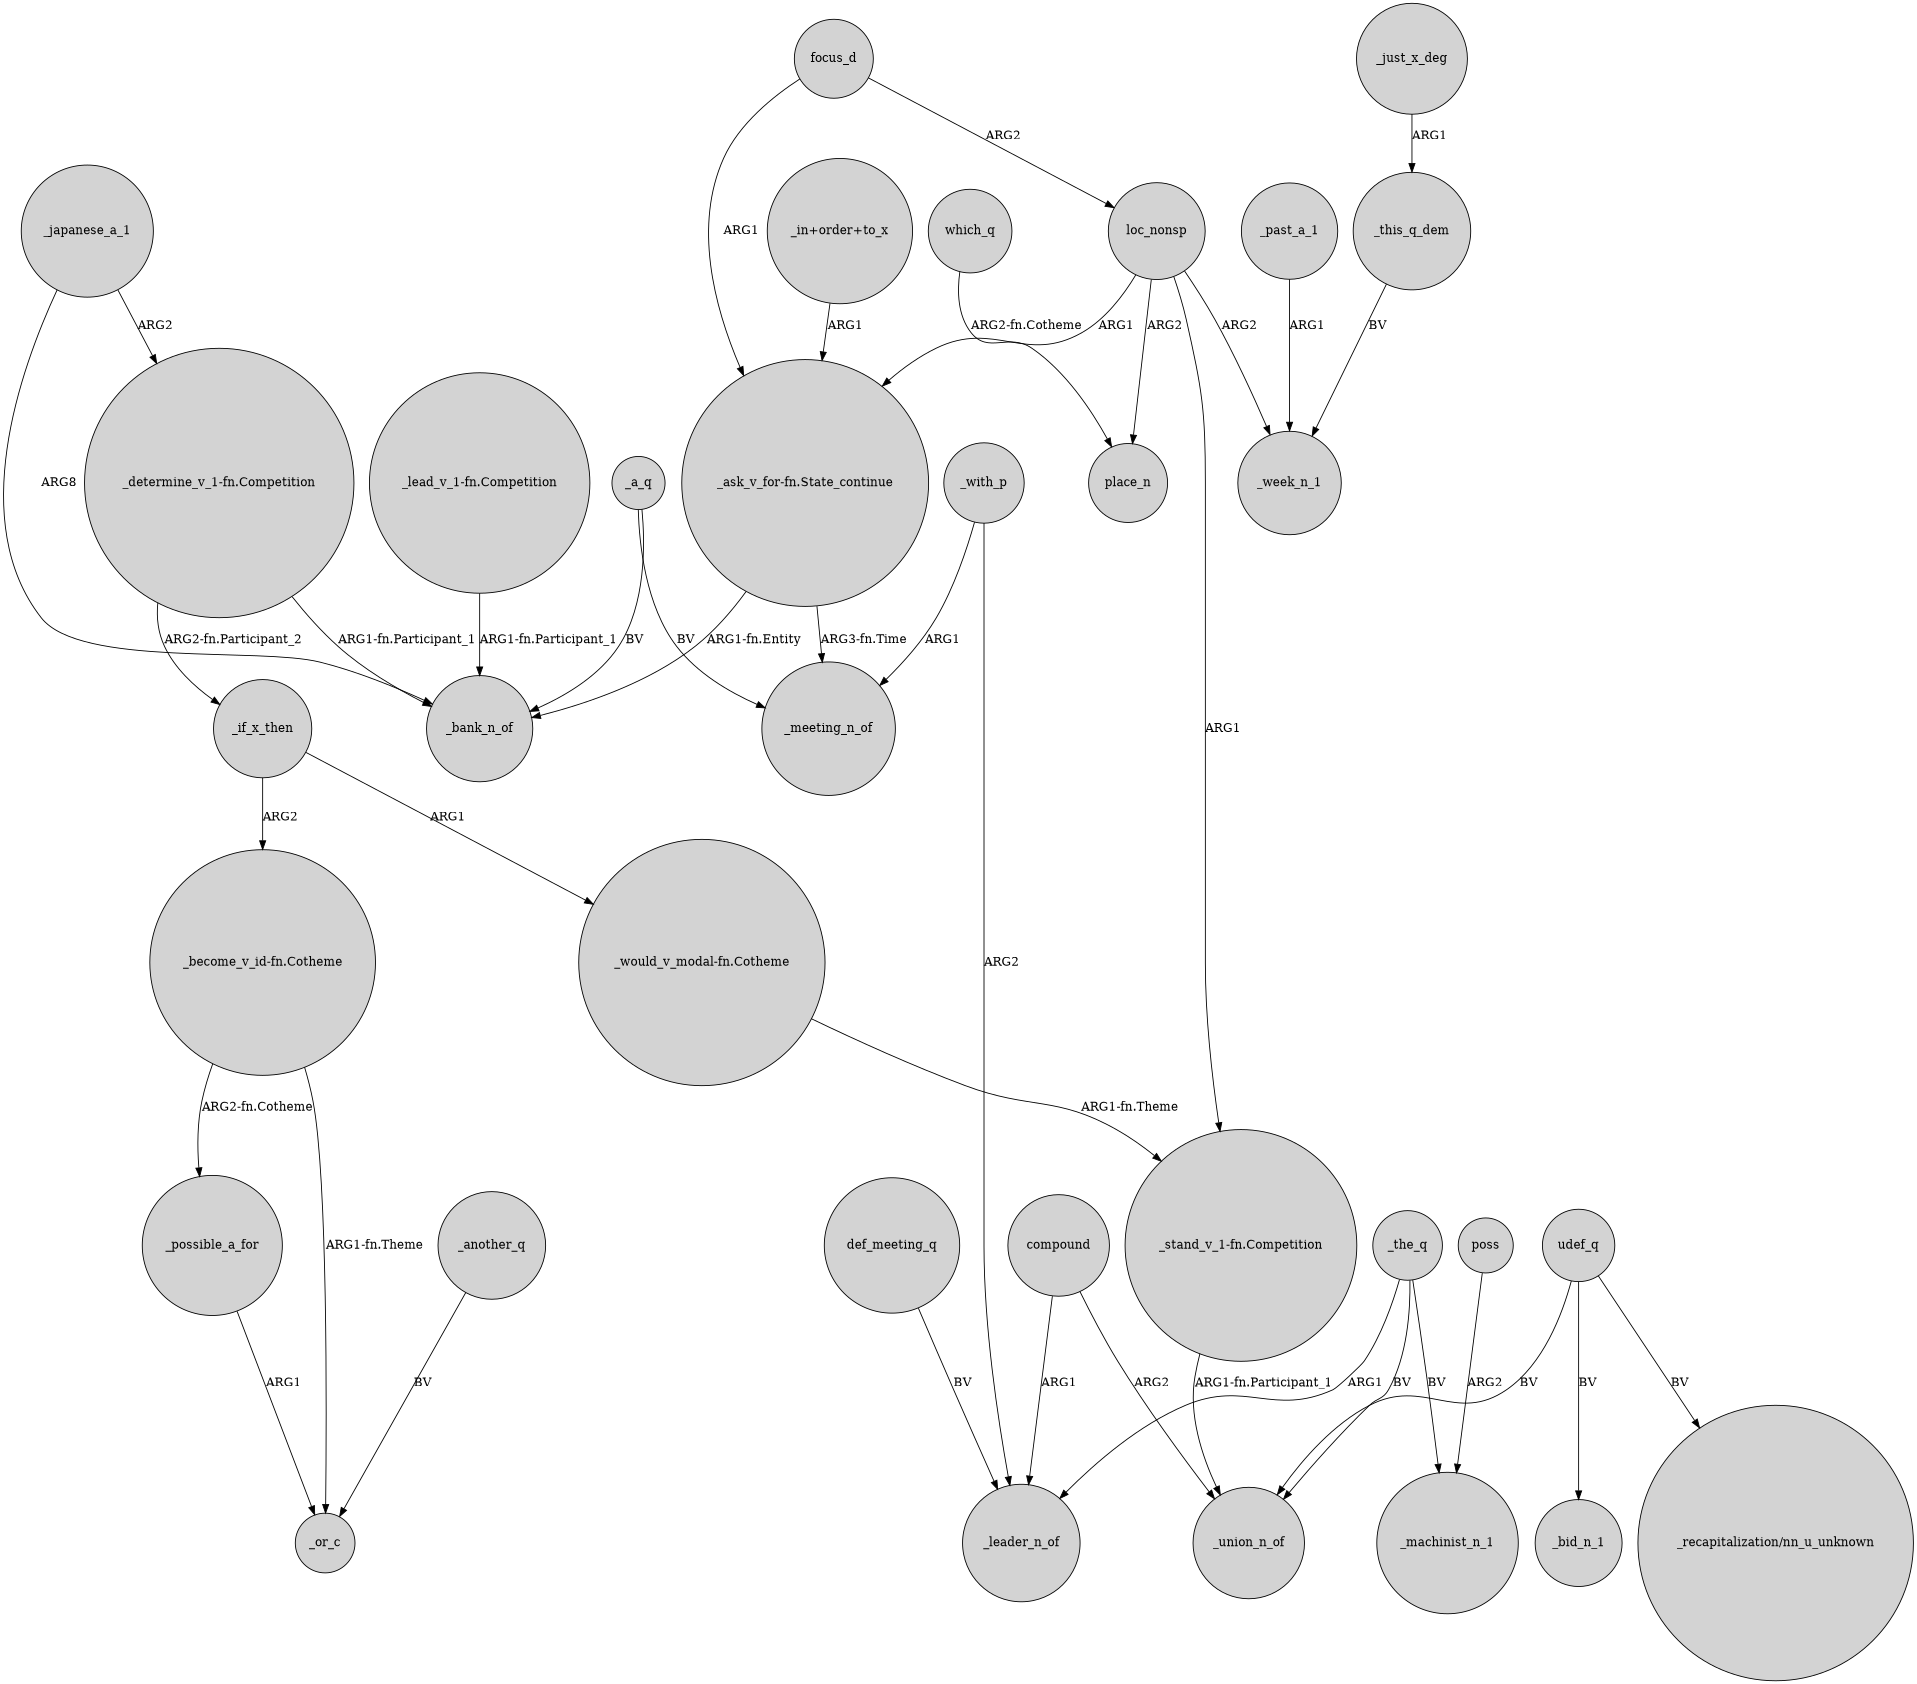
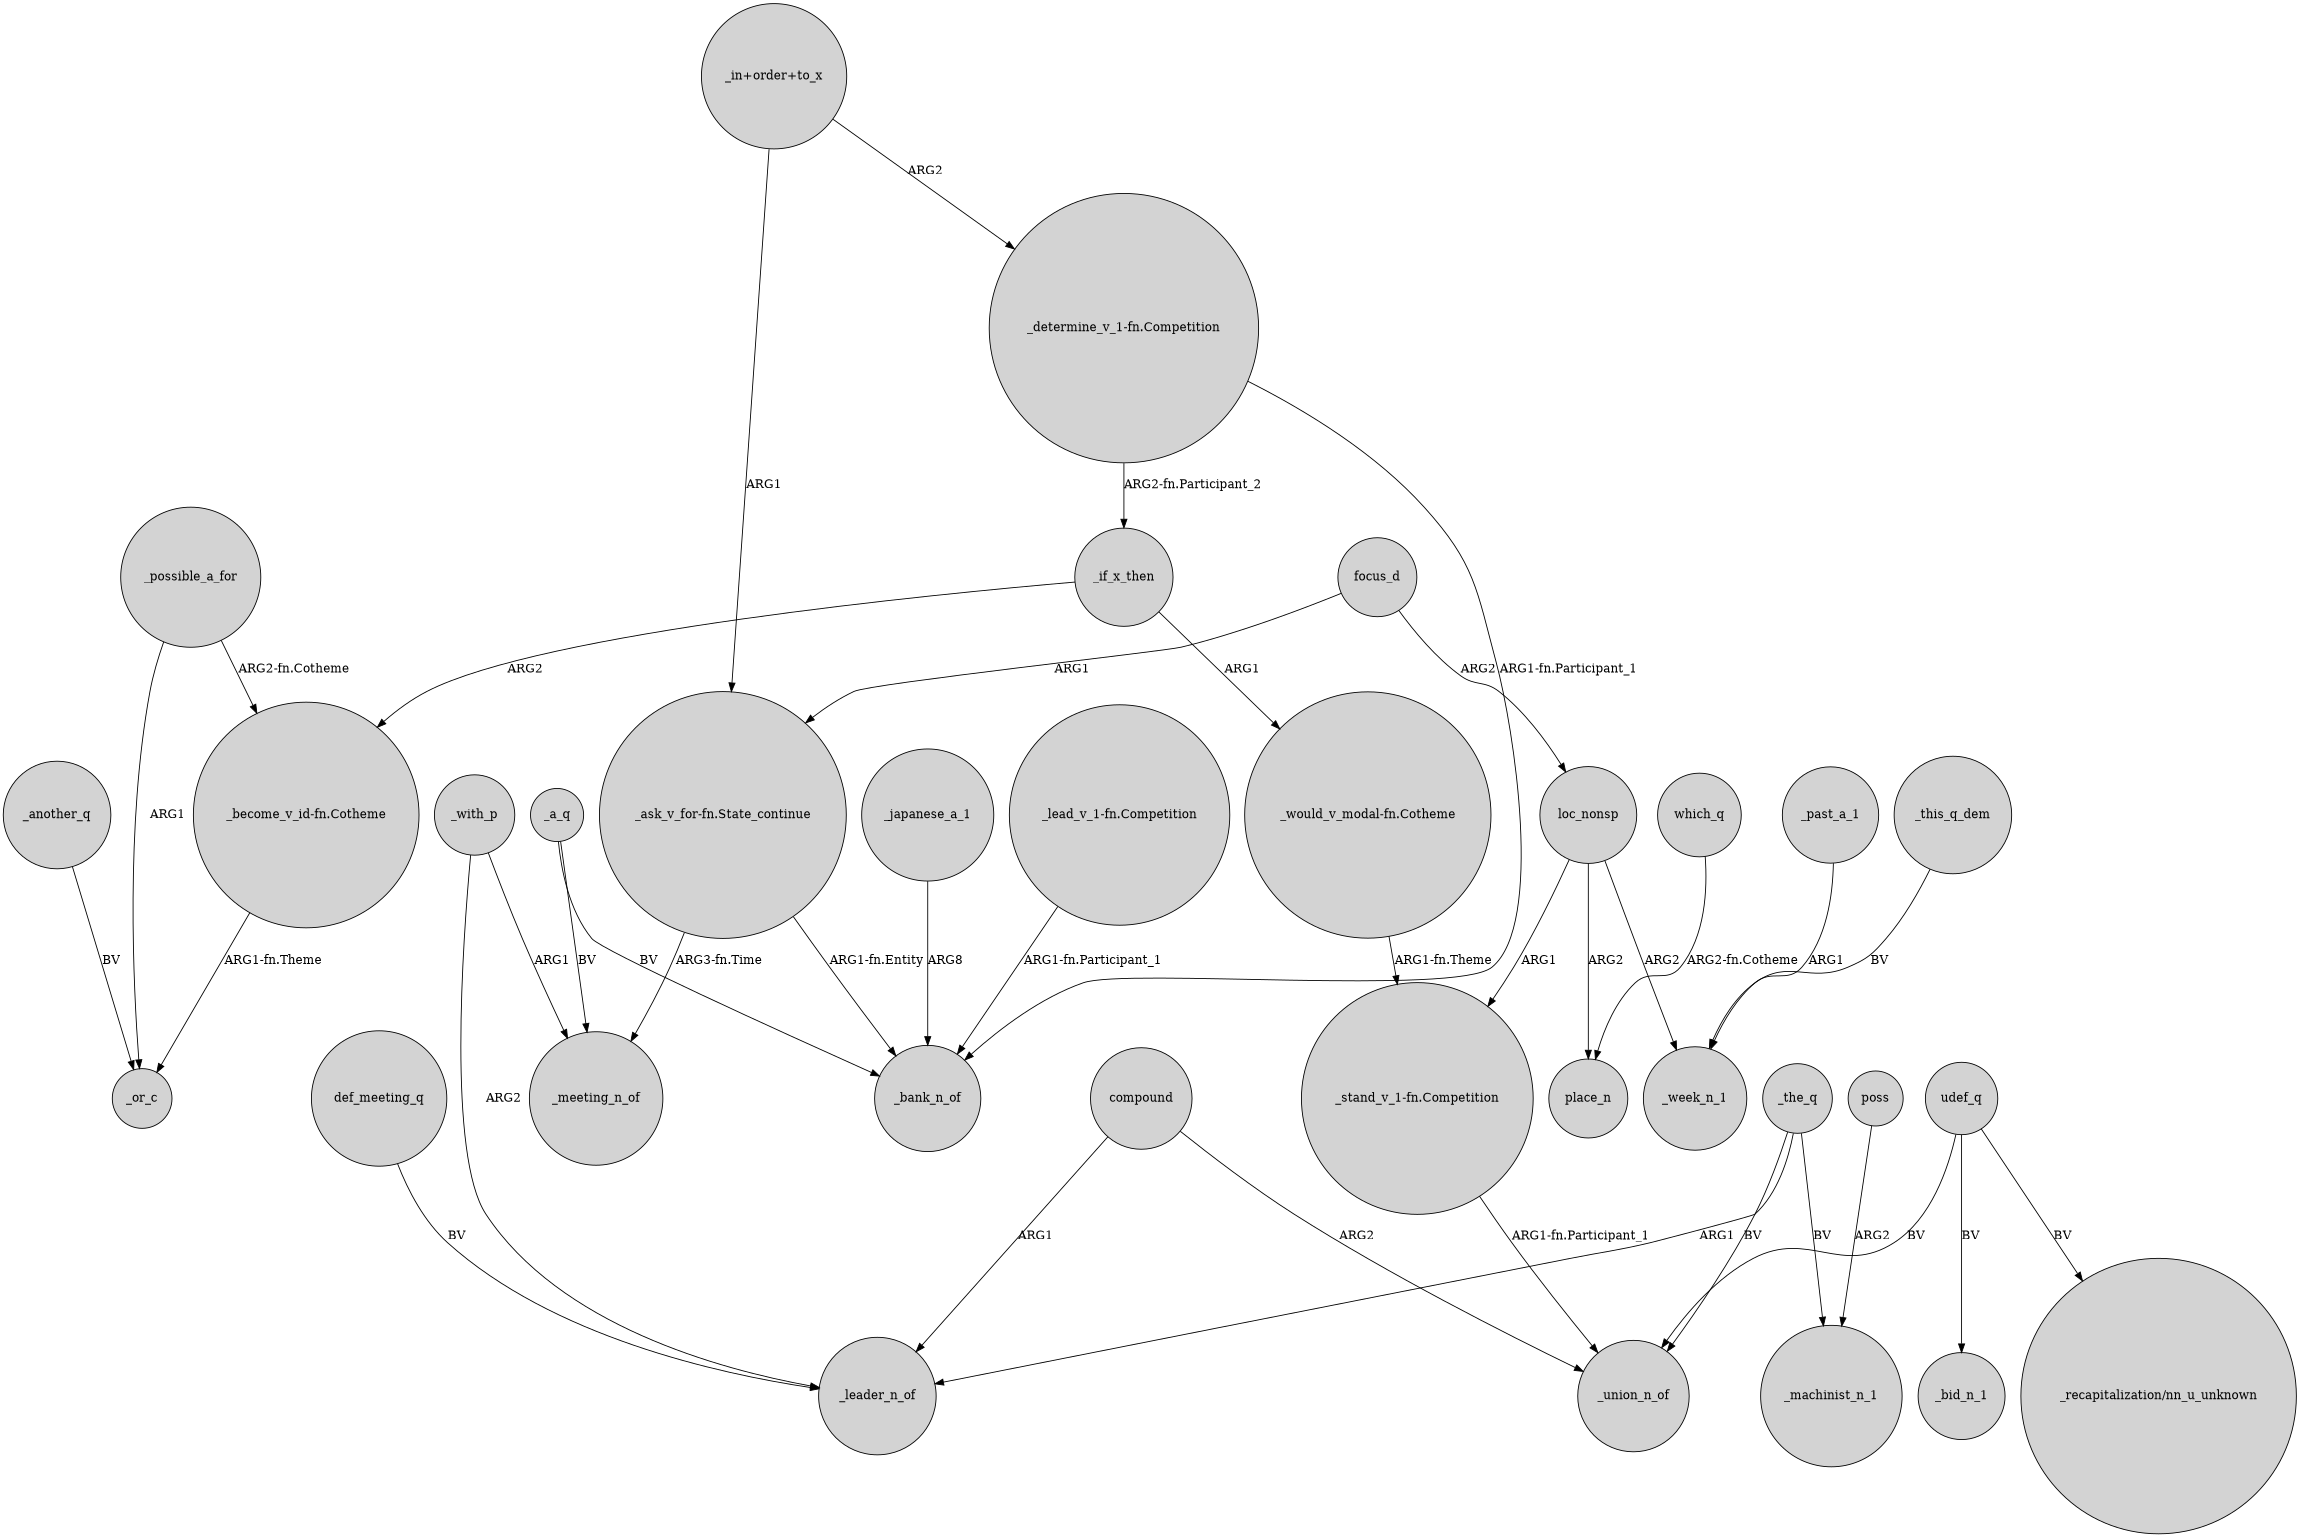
node "_just_x_deg": removed
edge "_japanese_a_1" -> "_determine_v_1-fn.Competition": now "_in+order+to_x" -> "_determine_v_1-fn.Competition"
edge "loc_nonsp" -> "_ask_v_for-fn.State_continue": removed, label "ARG1"
edge "_become_v_id-fn.Cotheme" -> "_possible_a_for": reversed
